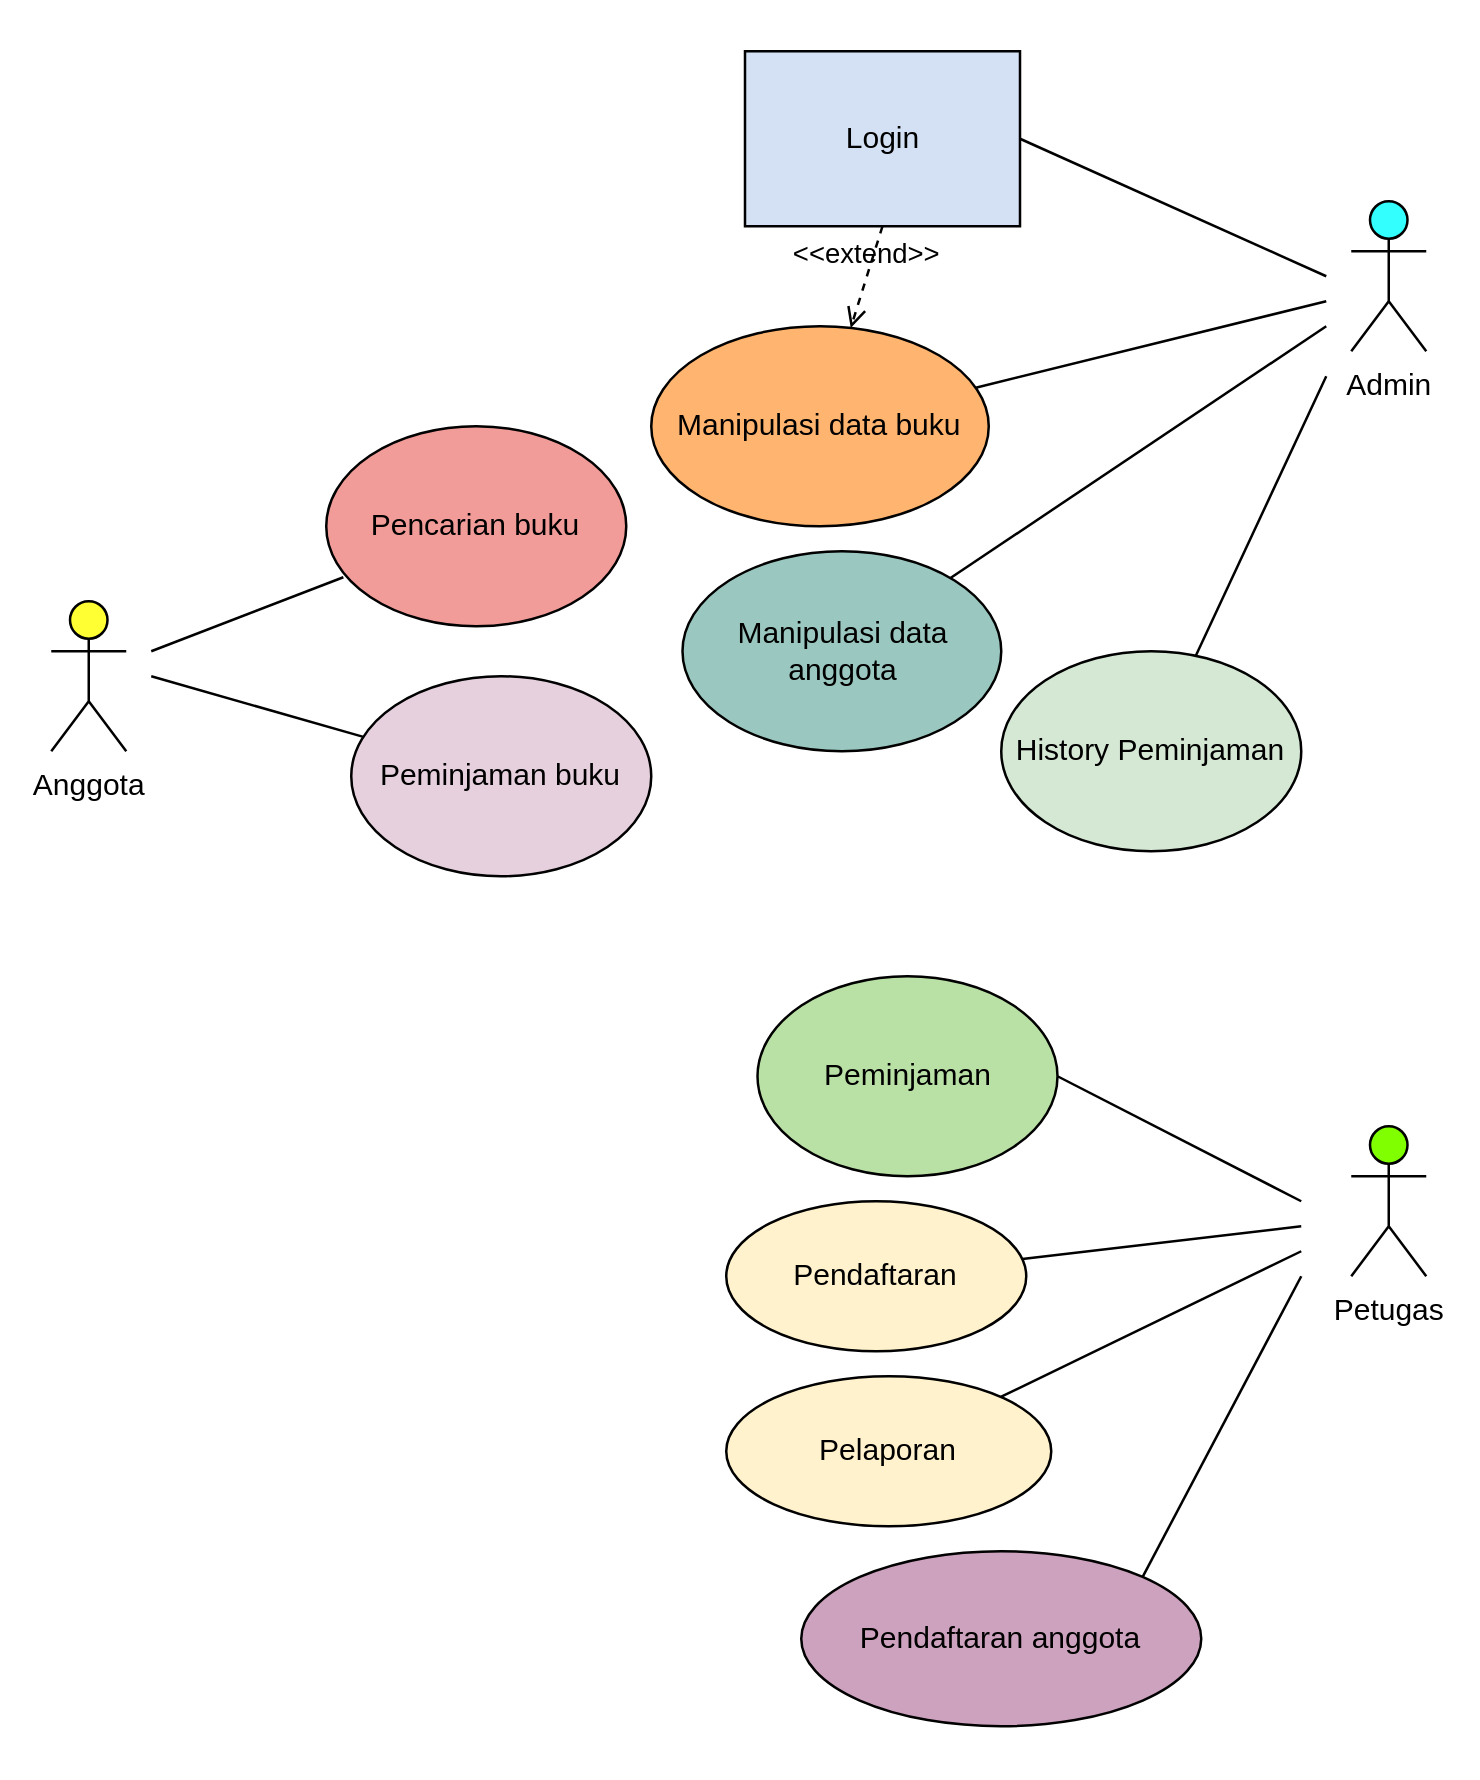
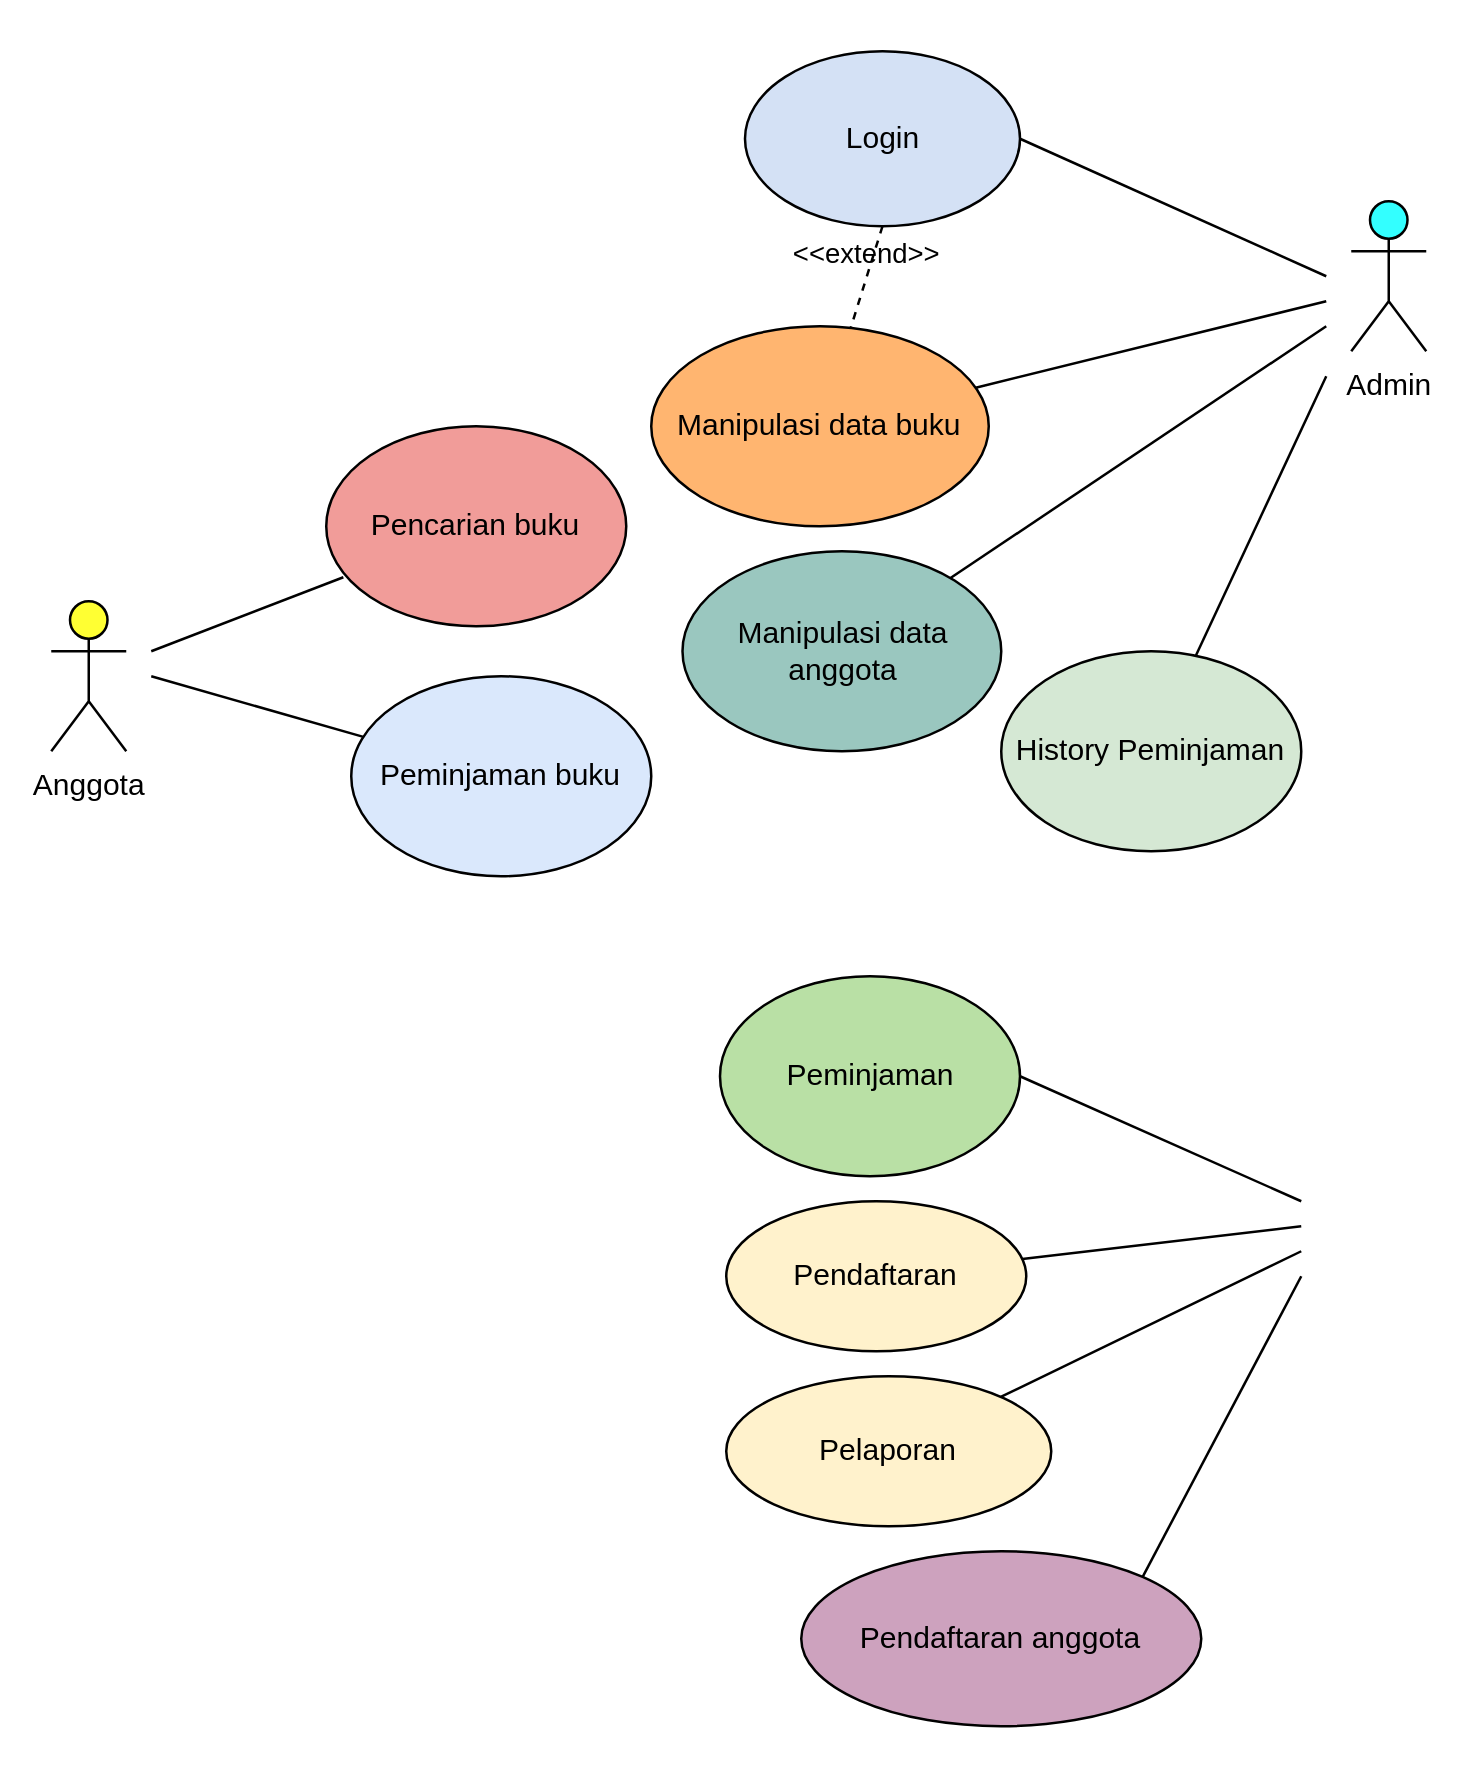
node "Login": shape rectangle -> ellipse
edge "Login" -> "Manipulasi data buku": arrowhead open -> none
node "Peminjaman buku": fillcolor #e6d0de -> #dae8fc
node "Peminjaman": moved (908, 1076) -> (870, 1076)
node "Petugas": removed
